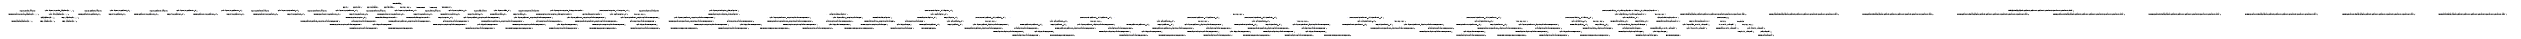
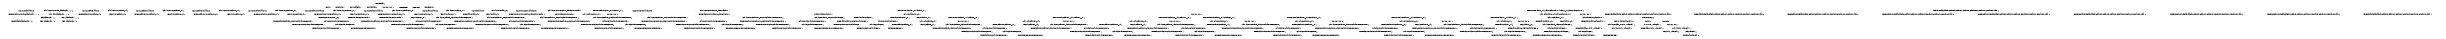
node "(LOCAL,String specificationVersion: java.lang.String)": added
node "(IDENTIFIER,sealedString,String sealedString = null)": removed
node "(LITERAL,null,implementationTitle == null)": removed
node "(LITERAL,null,implementationVendor == null)": removed
